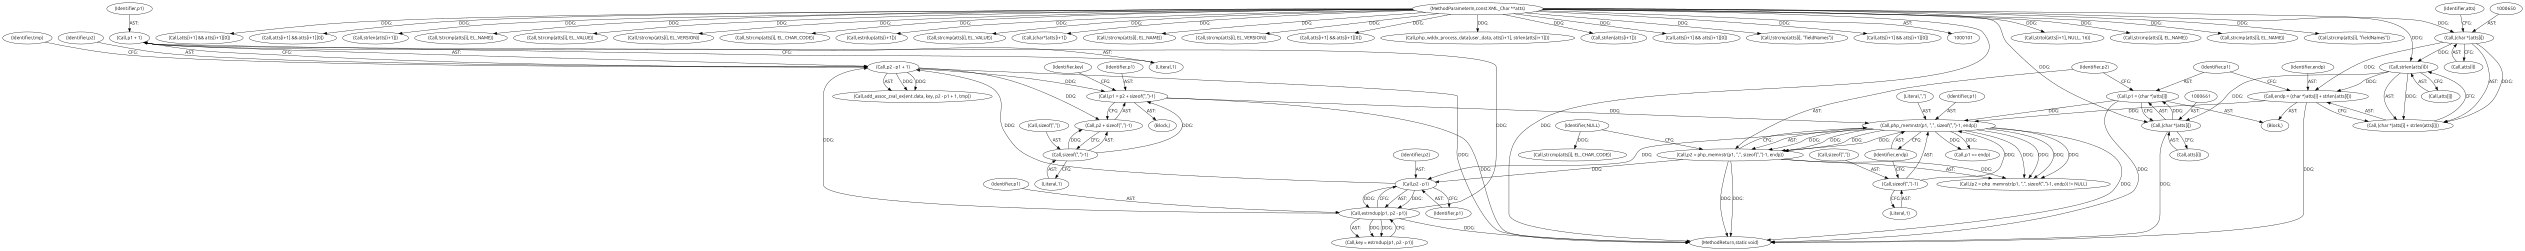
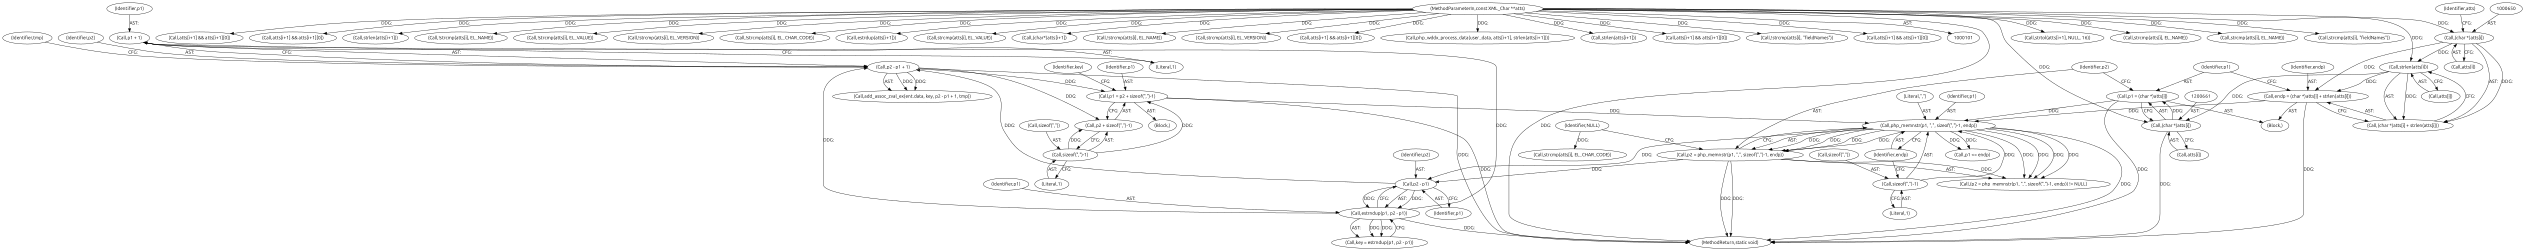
node "1000661": label "1000661" -> "1200661"
